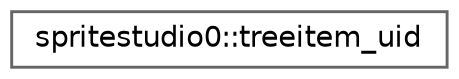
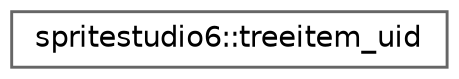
node "spritestudio0::treeitem_uid": label "spritestudio0::treeitem_uid" -> "spritestudio6::treeitem_uid"
